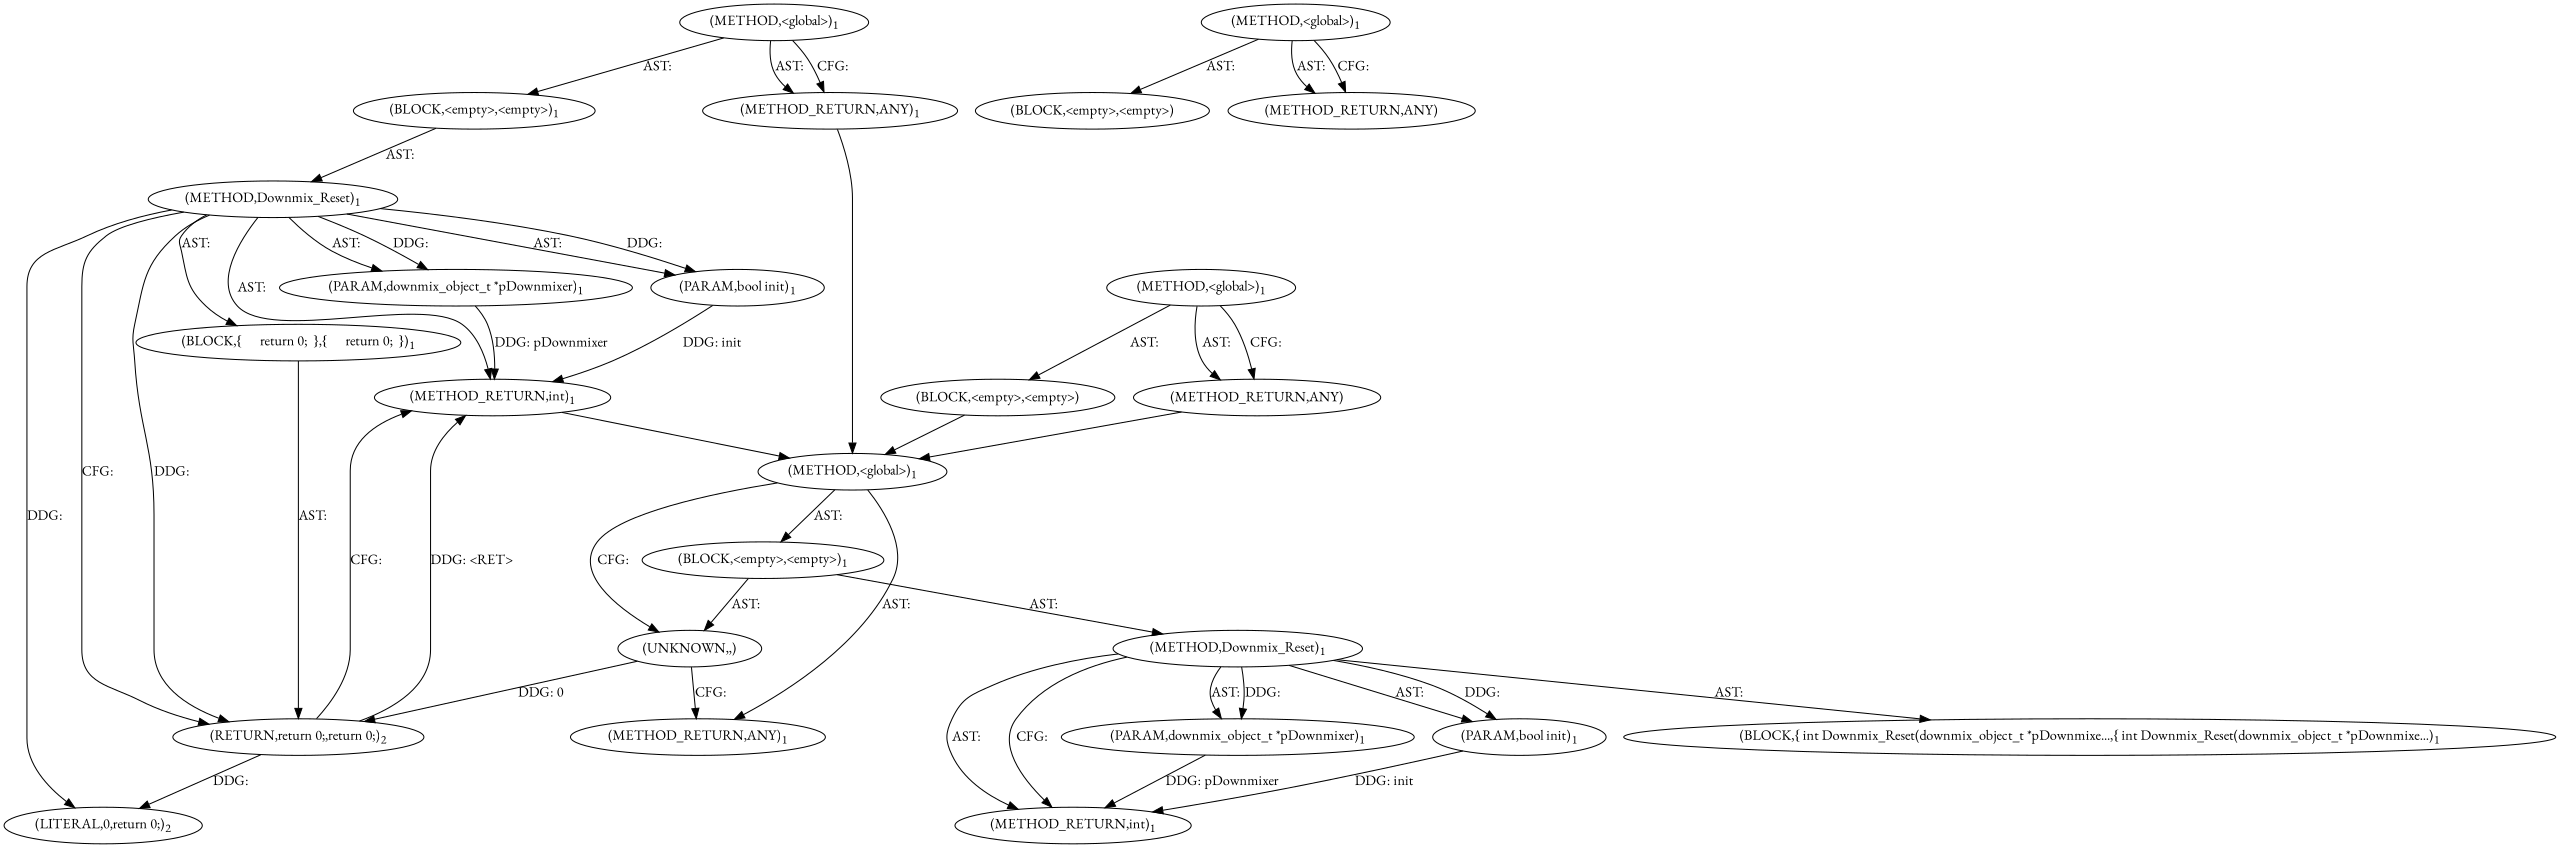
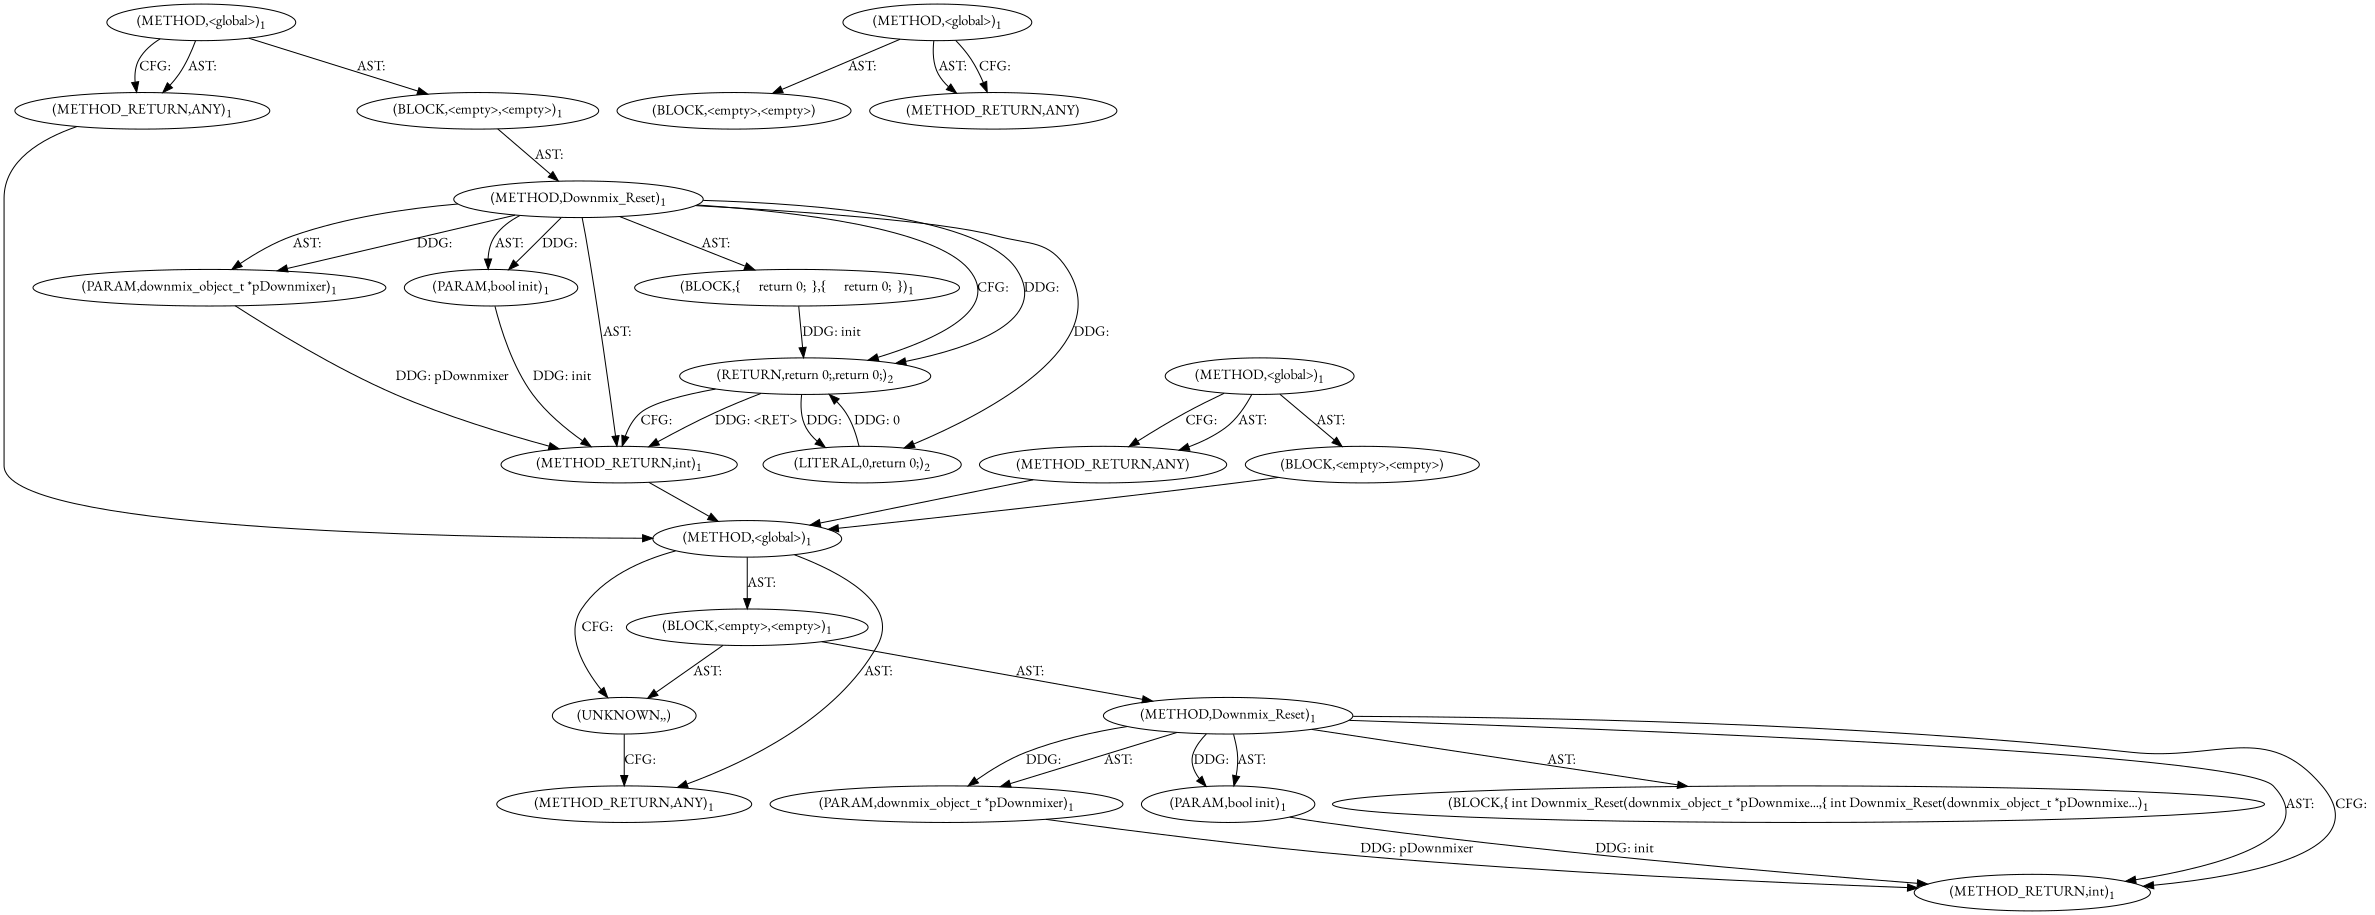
edge "(BLOCK,{      return 0;  },{      return 0;  })" -> "(RETURN,return 0;,return 0;)": label "AST: " -> "DDG: init"
edge "(UNKNOWN,,)" -> "(RETURN,return 0;,return 0;)": now "(LITERAL,0,return 0;)" -> "(RETURN,return 0;,return 0;)"
